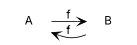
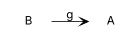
edge "A" -> "B": removed, label "f"
edge "B" -> "A": label "f" -> "g"
